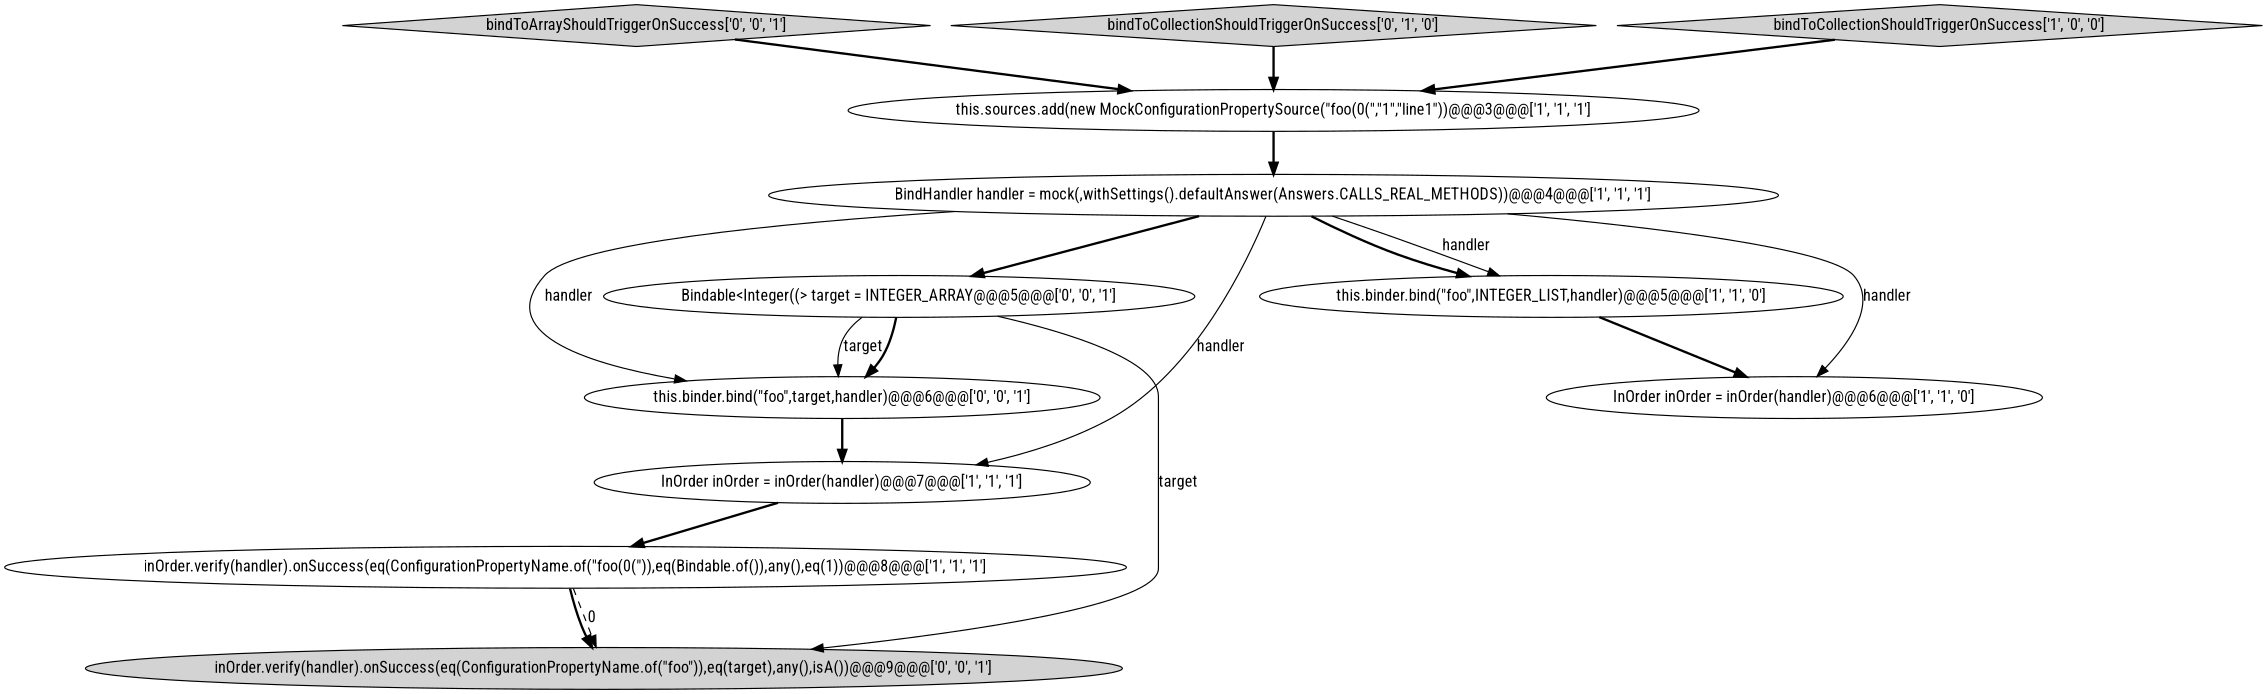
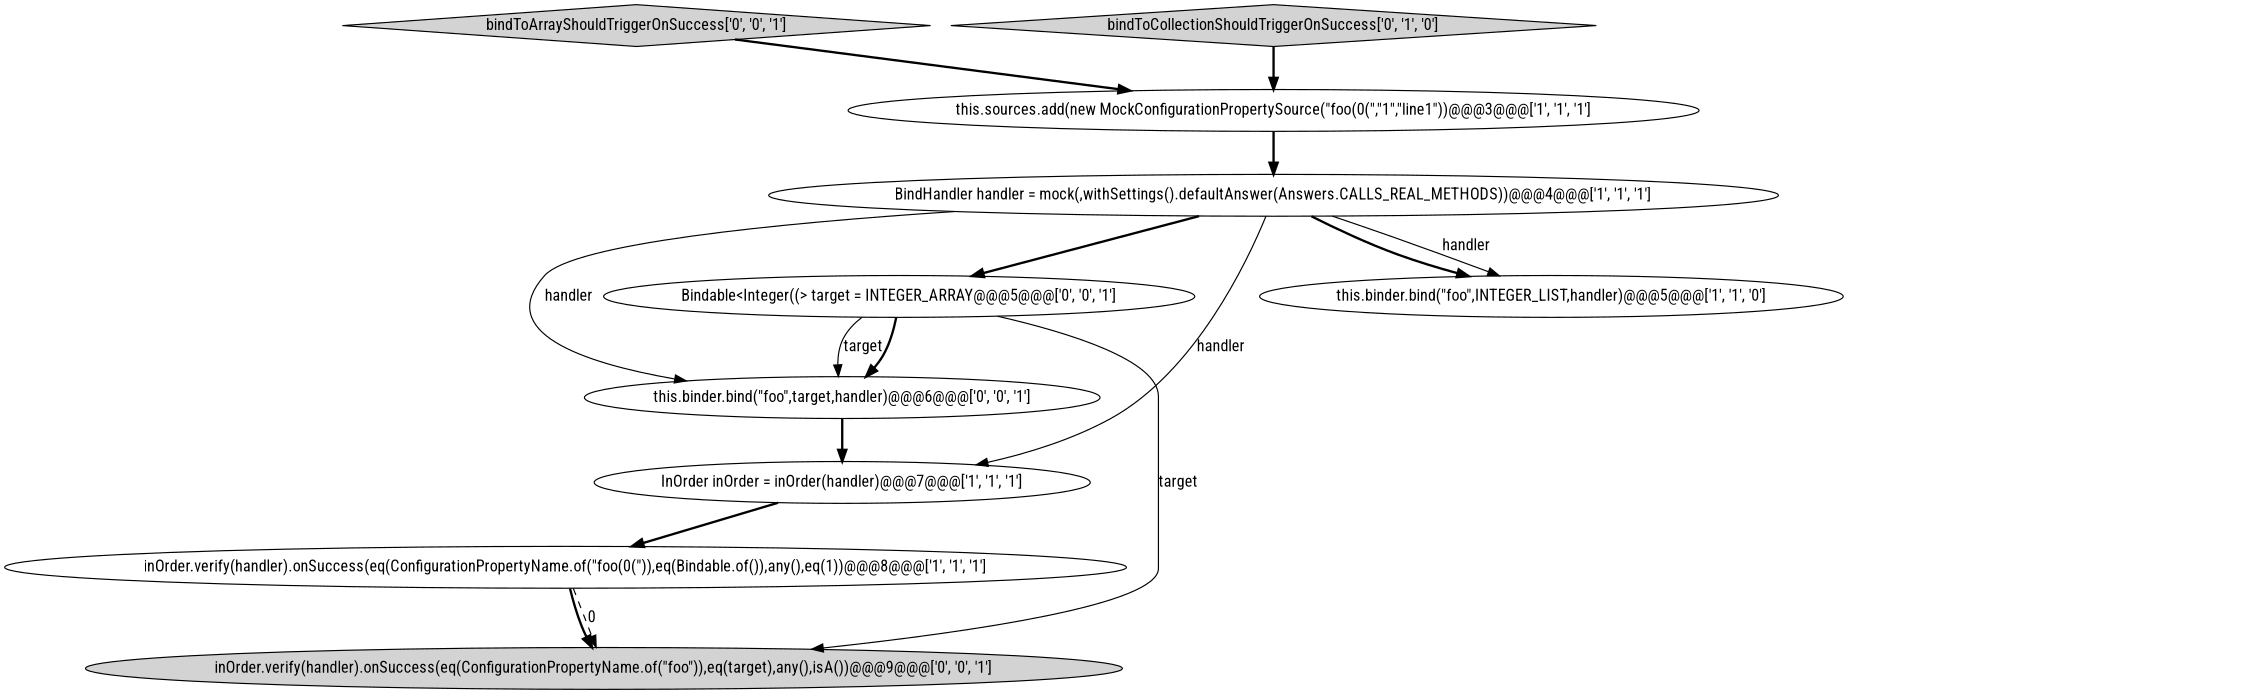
node "bindToCollectionShouldTriggerOnSuccess['1', '0', '0']": removed
node "InOrder inOrder = inOrder(handler)@@@6@@@['1', '1', '0']": removed
